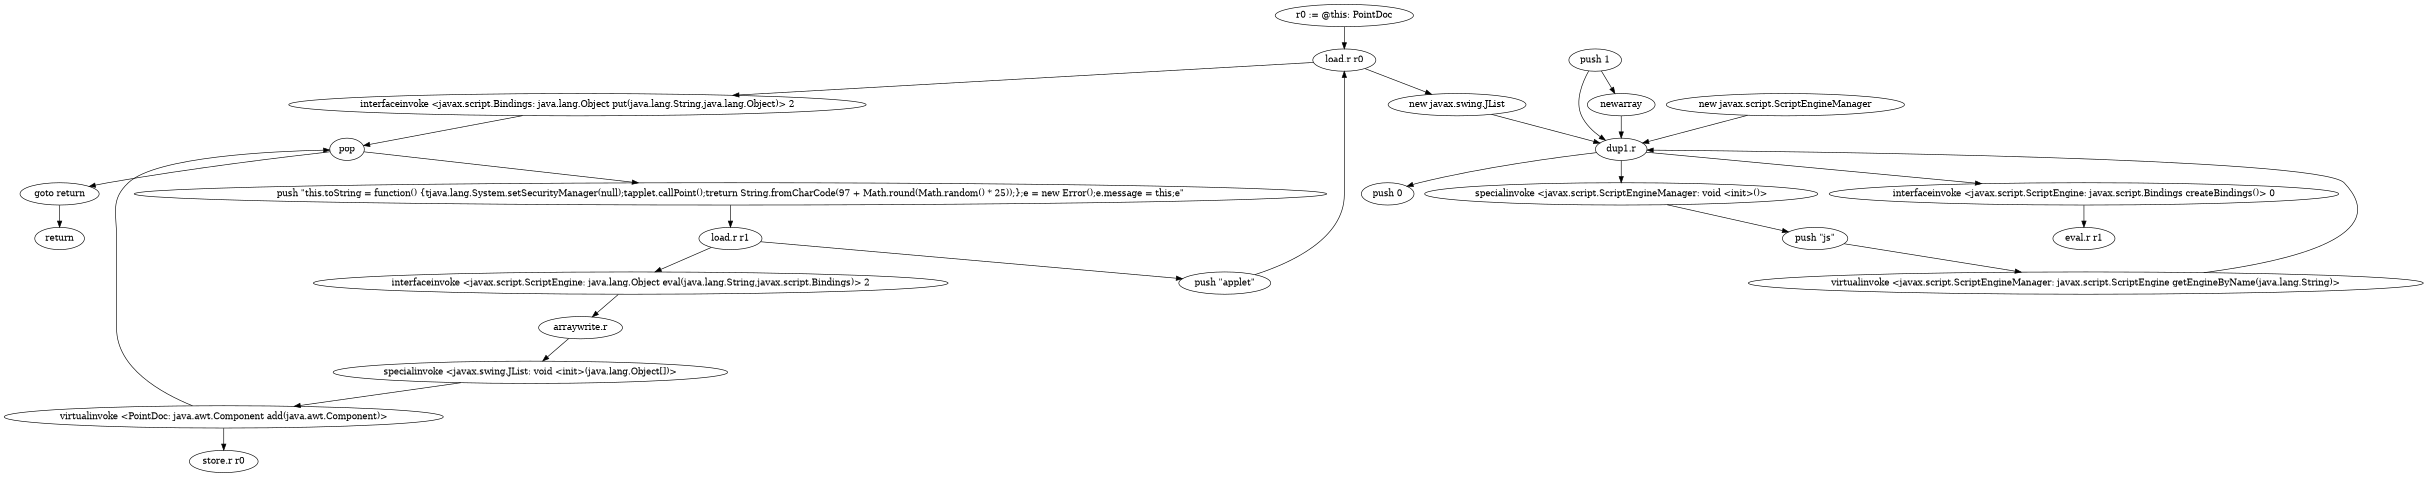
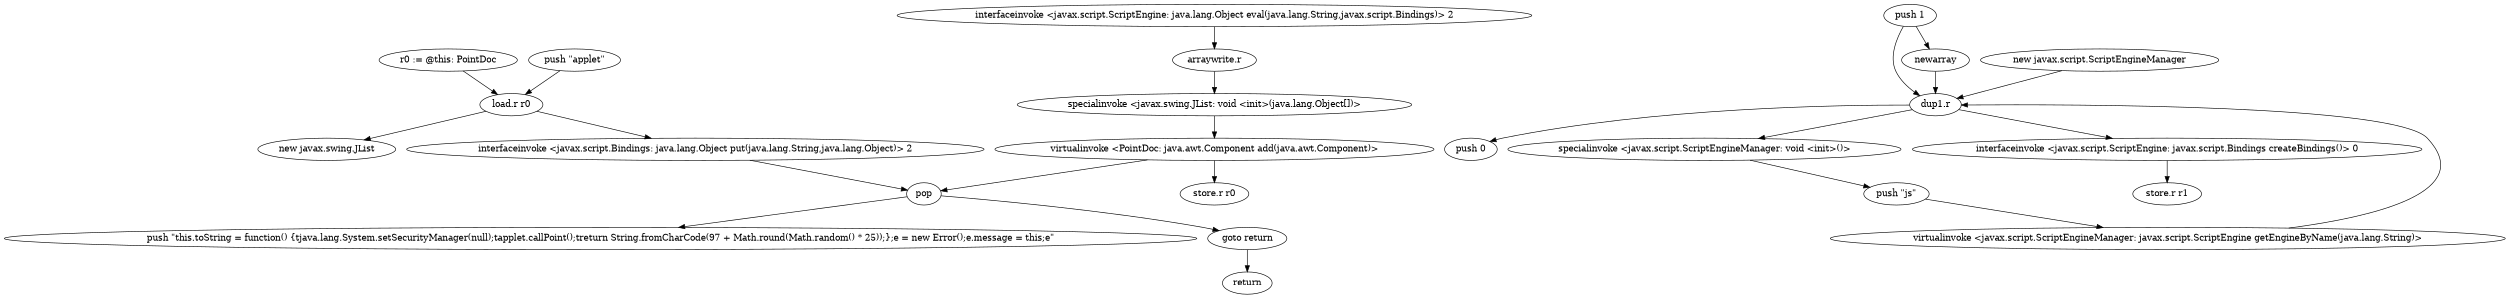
edge "new javax.swing.JList" -> "dup1.r": removed
node "load.r r1": removed
node "eval.r r1": label "eval.r r1" -> "store.r r1"
